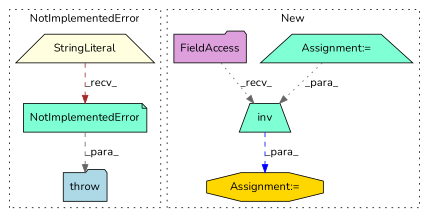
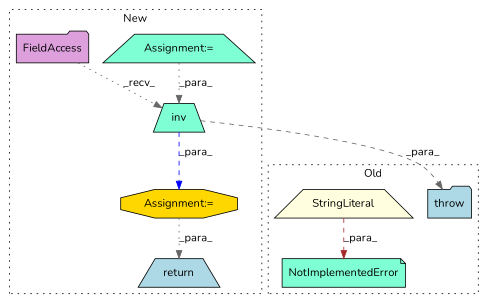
cluster "NotImplementedError": label "NotImplementedError" -> "Old"
edge "StringLiteral" -> "NotImplementedError": label "_recv_" -> "_para_"
edge "NotImplementedError" -> "throw": now "inv" -> "throw"
node "return": added
